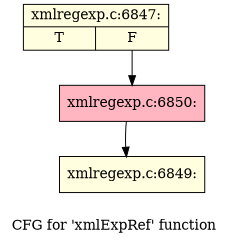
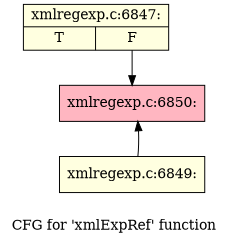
edge "xmlregexp.c:6850:" -> "xmlregexp.c:6849:": reversed
